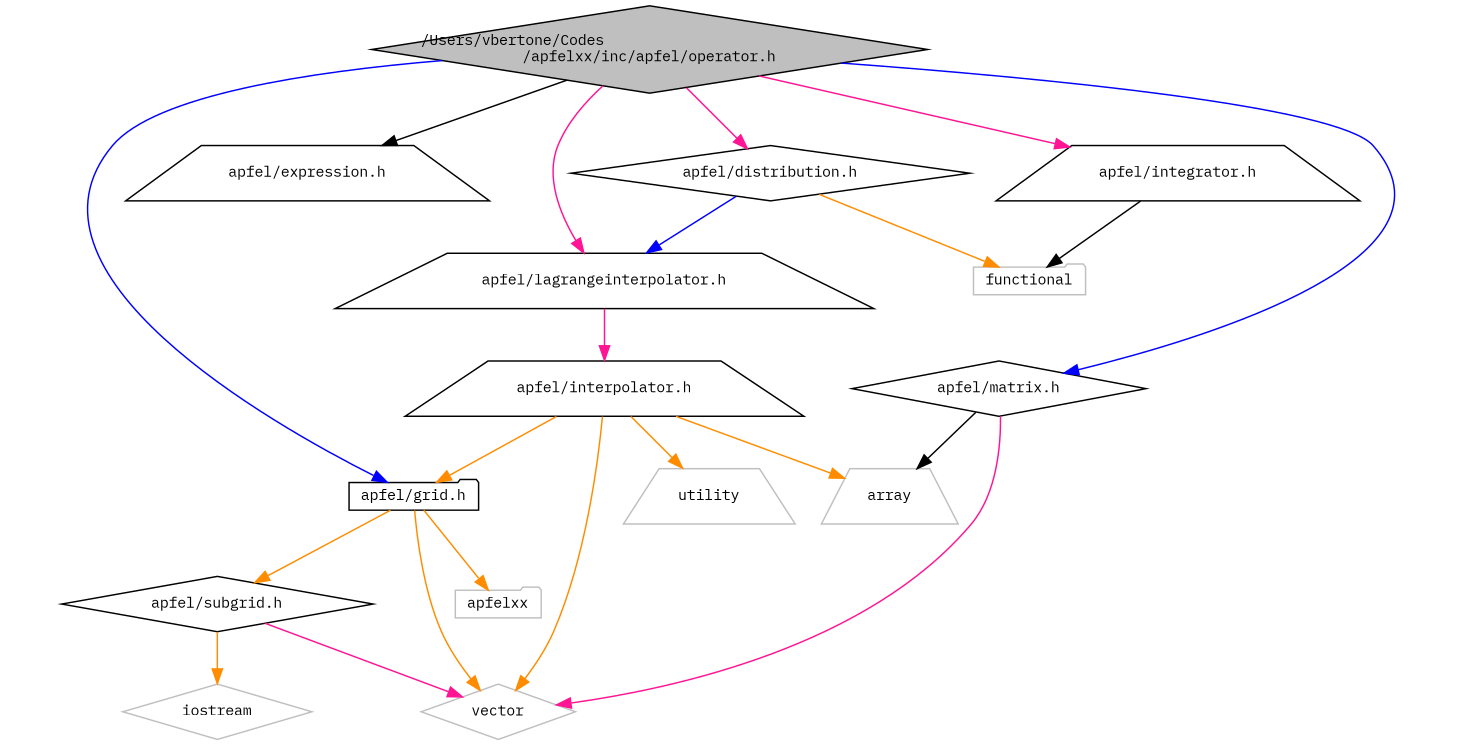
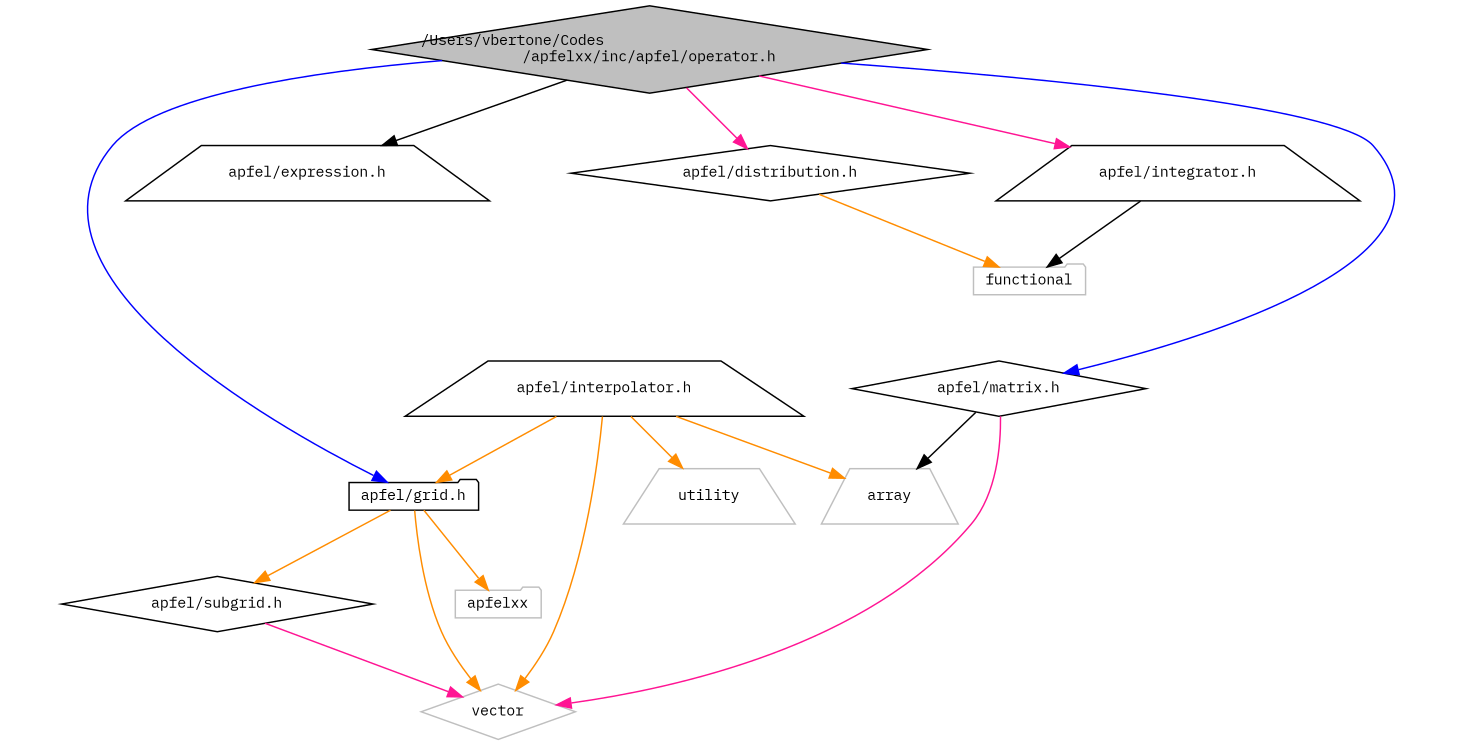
node "apfel/lagrangeinterpolator.h": removed
node "iostream": removed
